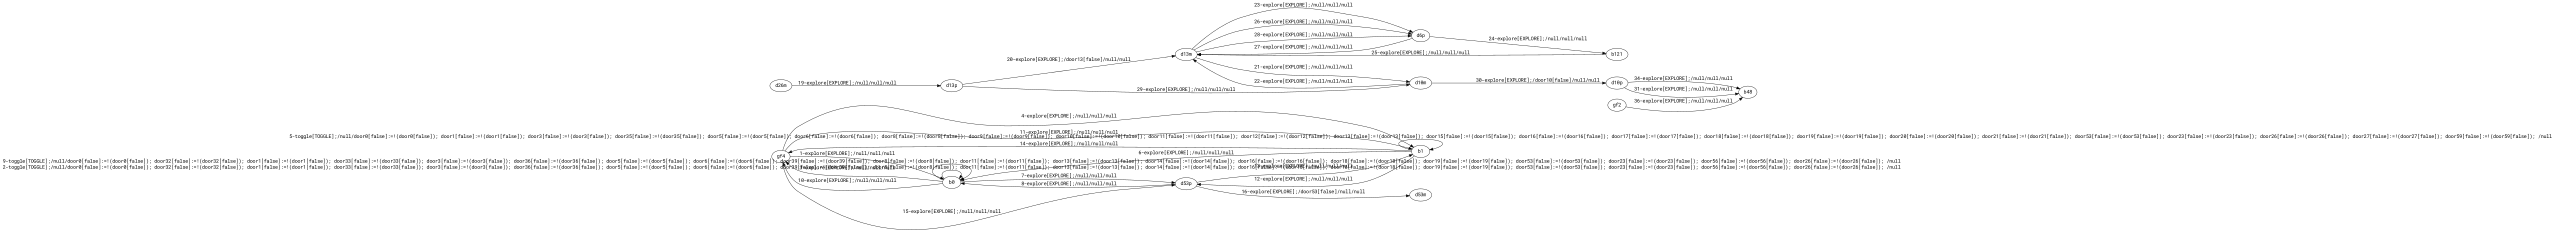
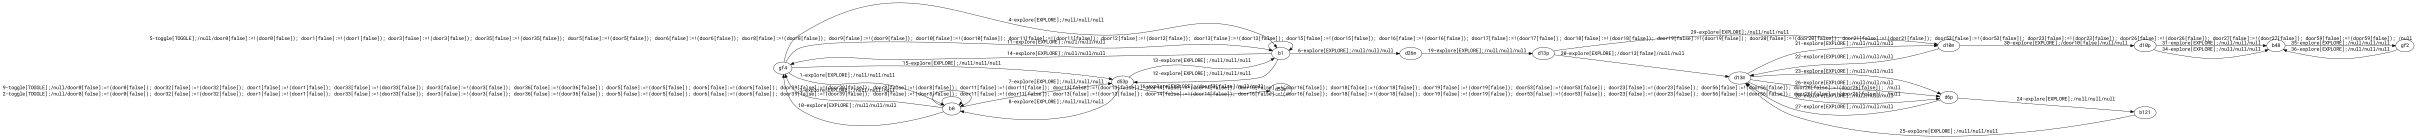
edge "b48" -> "gf2": added, label "35-explore[EXPLORE];/null/null/null"
edge "b1" -> "b0": now "b1" -> "d26m"
